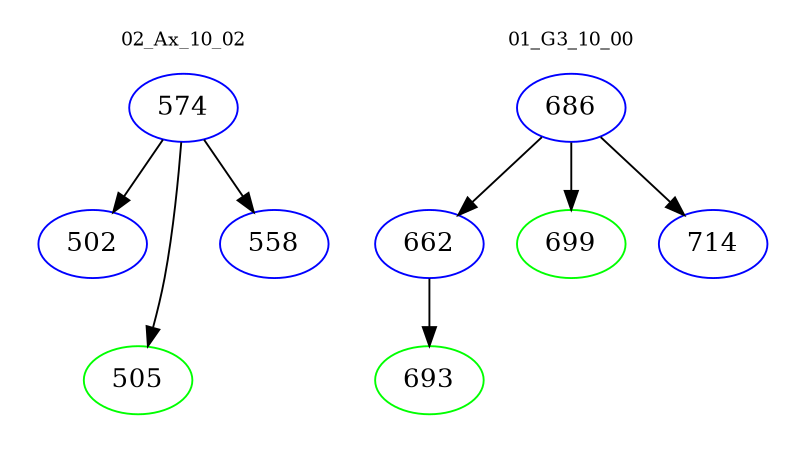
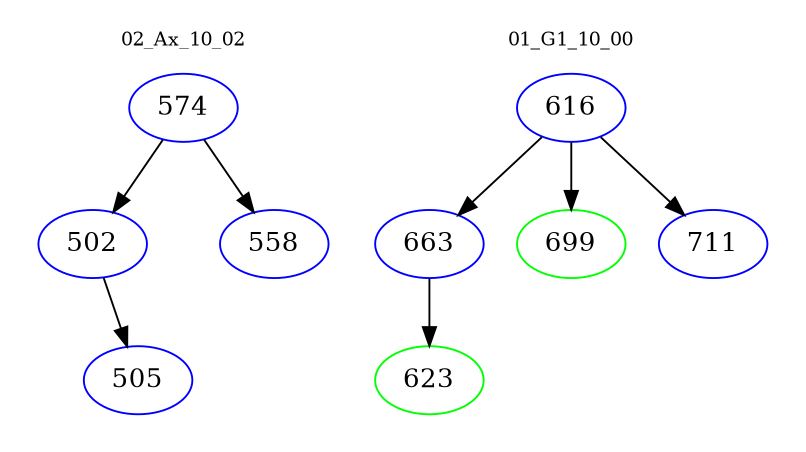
cluster "01_G3_10_00": label "01_G3_10_00" -> "01_G1_10_00"
node "686": label "686" -> "616"
edge "574" -> "505": now "502" -> "505"
node "662": label "662" -> "663"
node "714": label "714" -> "711"
node "505": color green -> blue
node "693": label "693" -> "623"
